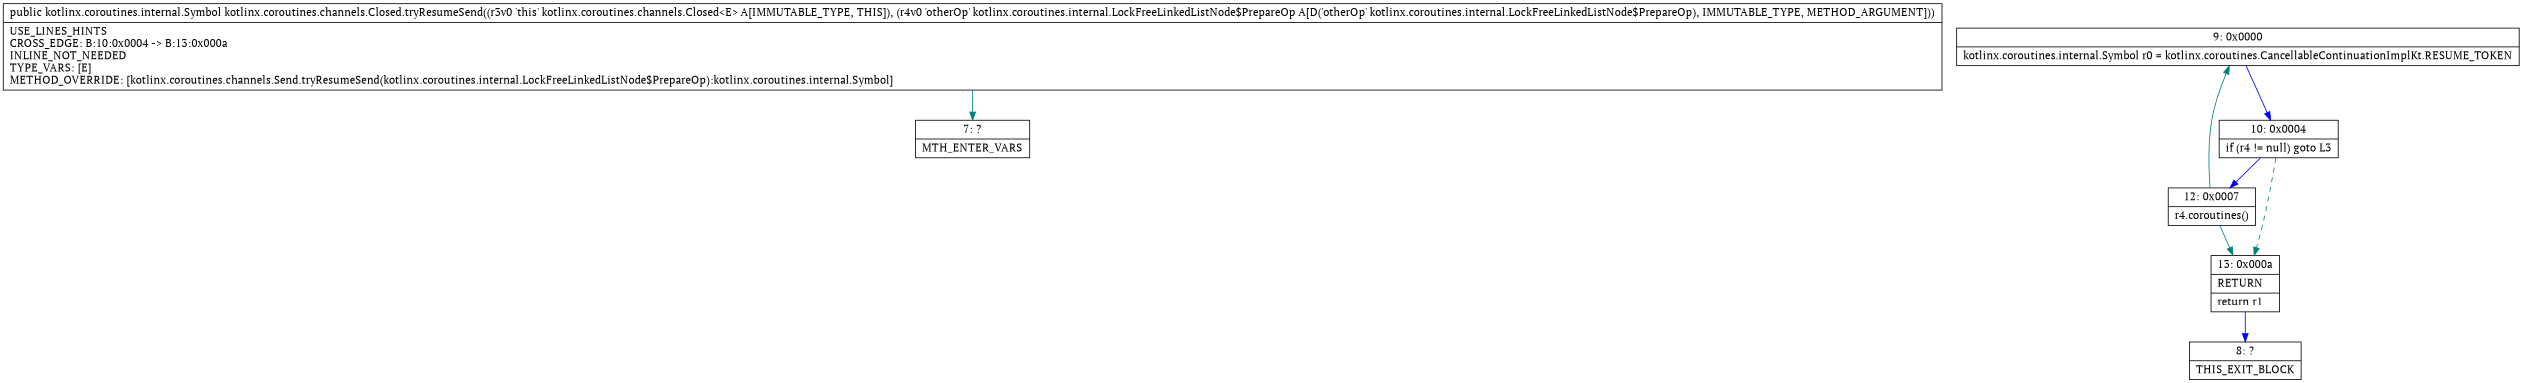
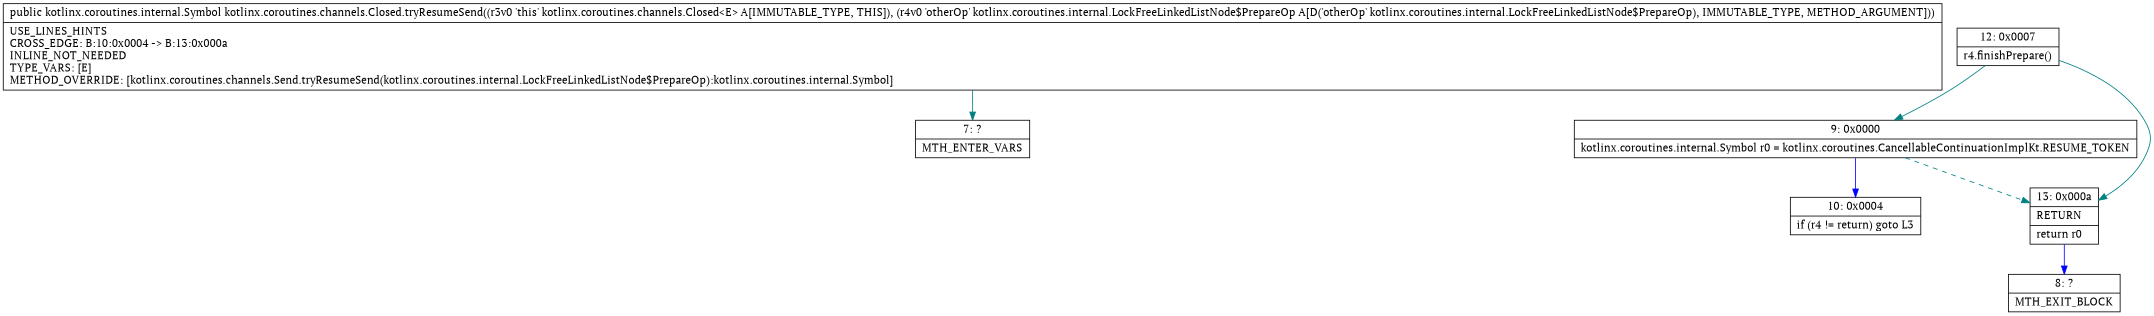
node "10: 0x0004": text "if (r4 != null) goto L3" -> "if (r4 != return) goto L3"
edge "10: 0x0004" -> "12: 0x0007": removed
edge "10: 0x0004" -> "13: 0x000a": now "9: 0x0000" -> "13: 0x000a"
node "12: 0x0007": text "r4.coroutines()" -> "r4.finishPrepare()"
node "13: 0x000a": text "return r1" -> "return r0"
node "8: ?": text "THIS_EXIT_BLOCK" -> "MTH_EXIT_BLOCK"
